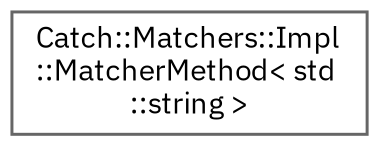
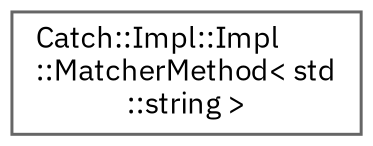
node "Catch::Matchers::Impl ::MatcherMethod< std ::string >": label "Catch::Matchers::Impl ::MatcherMethod< std ::string >" -> "Catch::Impl::Impl ::MatcherMethod< std ::string >"
